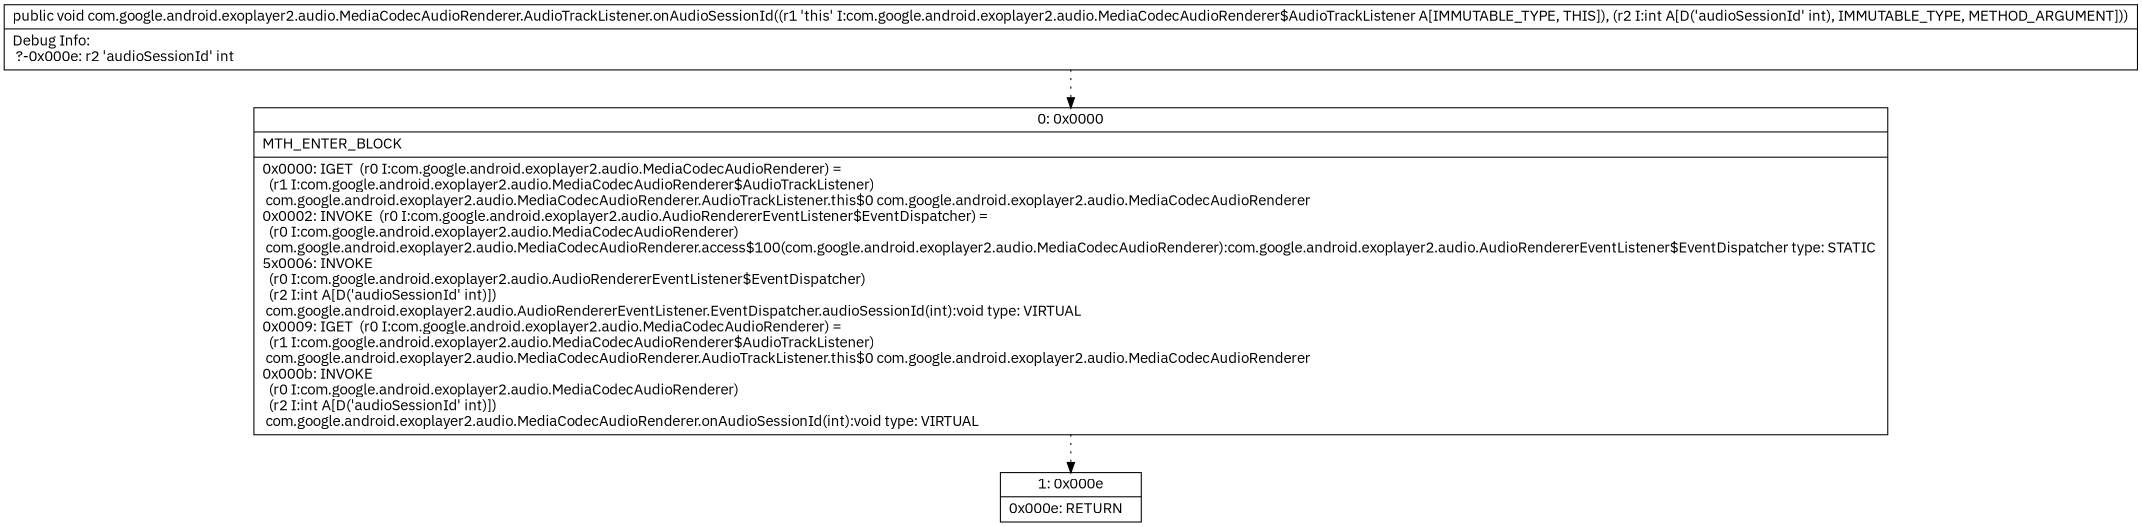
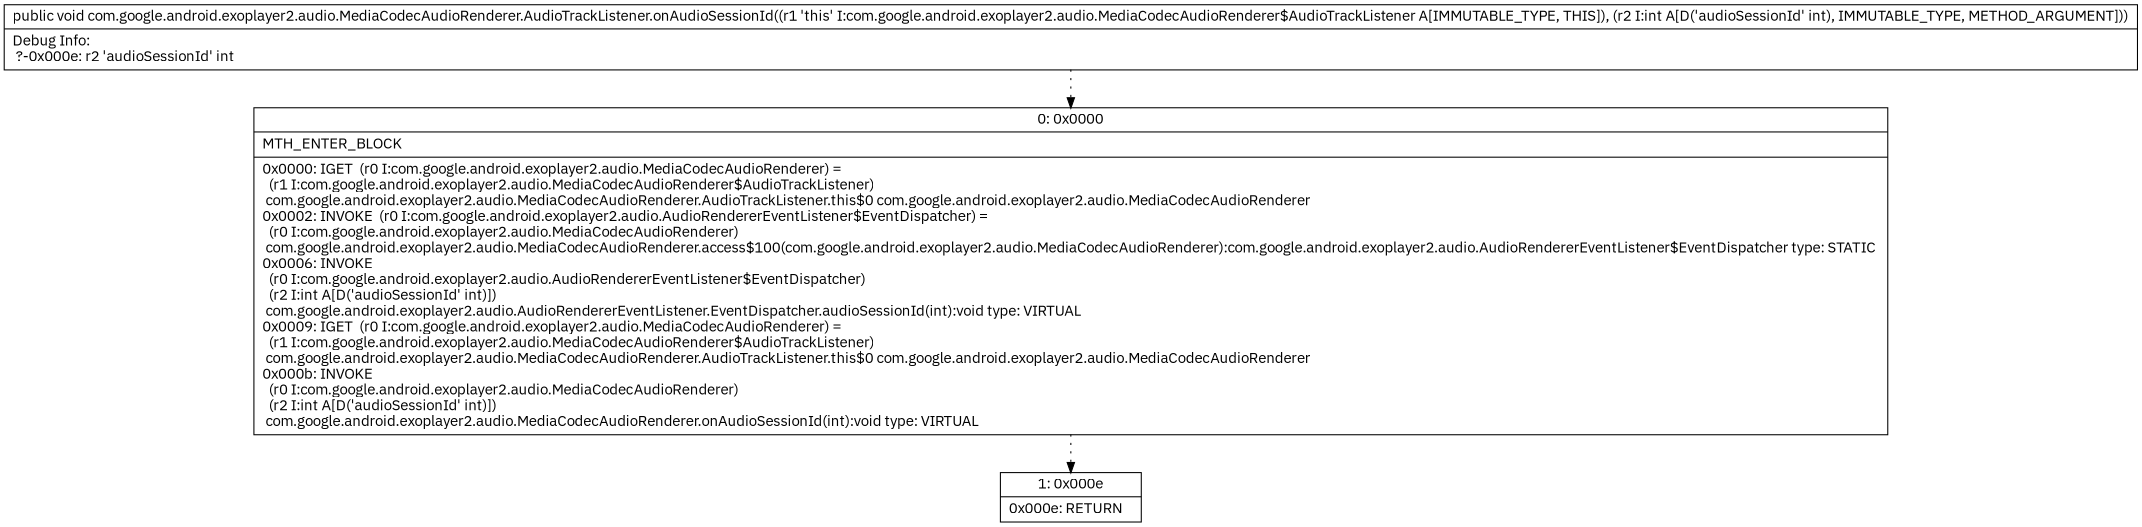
node "0: 0x0000": text "5x0006: INVOKE" -> "0x0006: INVOKE"
